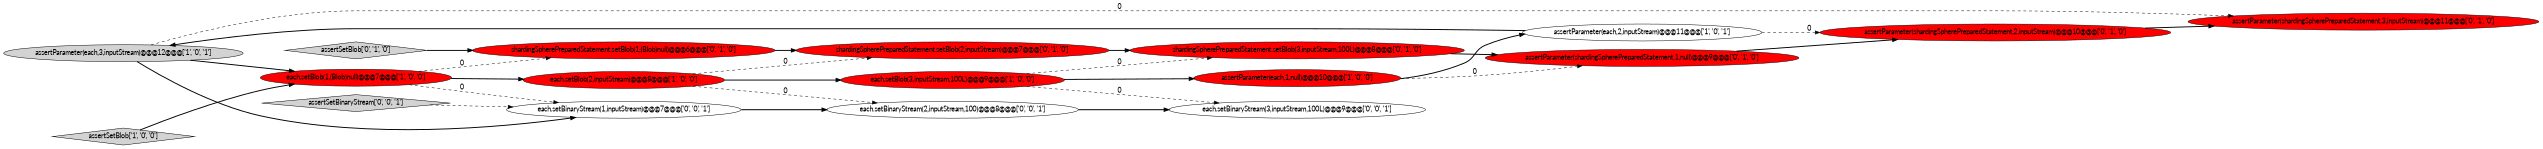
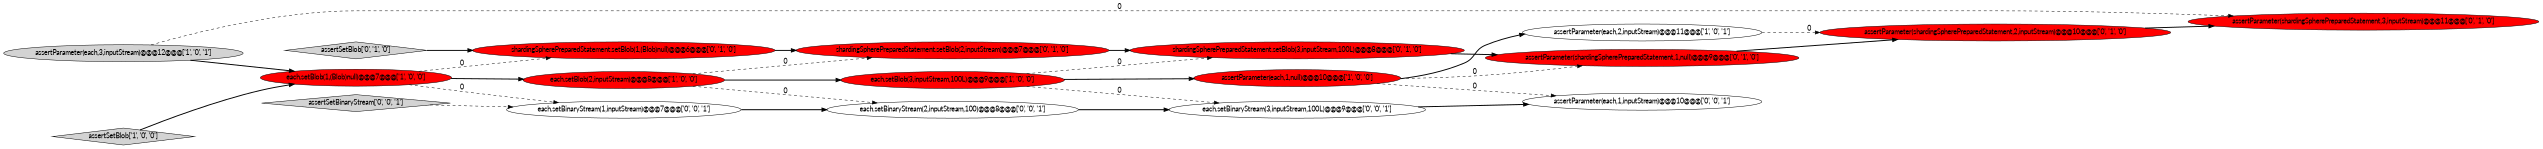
edge "assertParameter(each,2,inputStream)@@@11@@@['1', '0', '1']" -> "assertParameter(each,3,inputStream)@@@12@@@['1', '0', '1']": removed
node "assertParameter(each,1,inputStream)@@@10@@@['0', '0', '1']": added
edge "assertParameter(each,3,inputStream)@@@12@@@['1', '0', '1']" -> "each.setBinaryStream(1,inputStream)@@@7@@@['0', '0', '1']": removed
